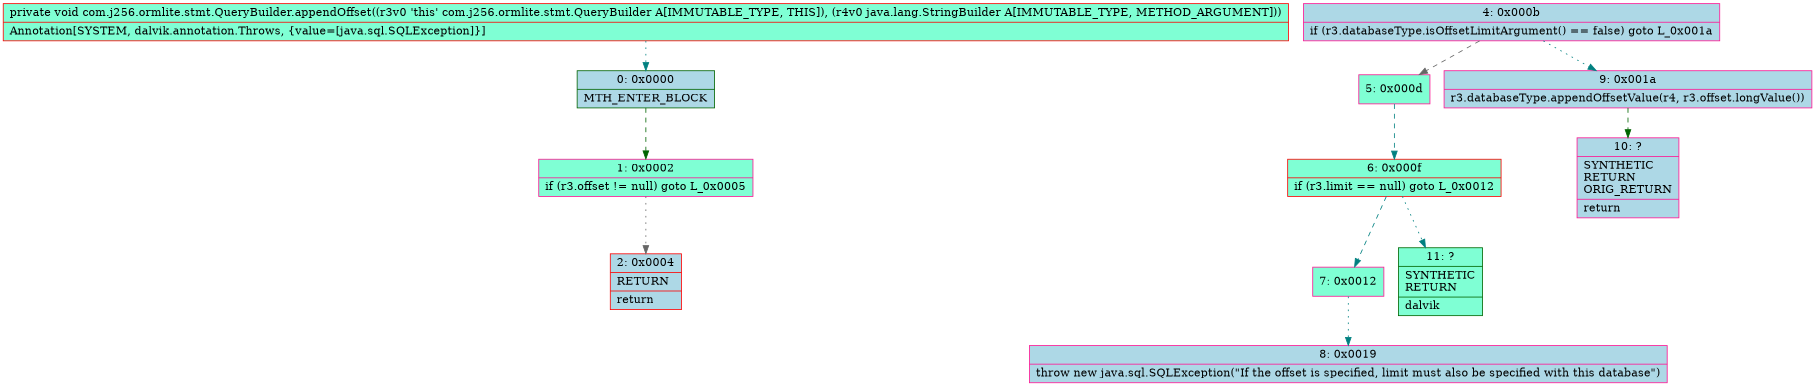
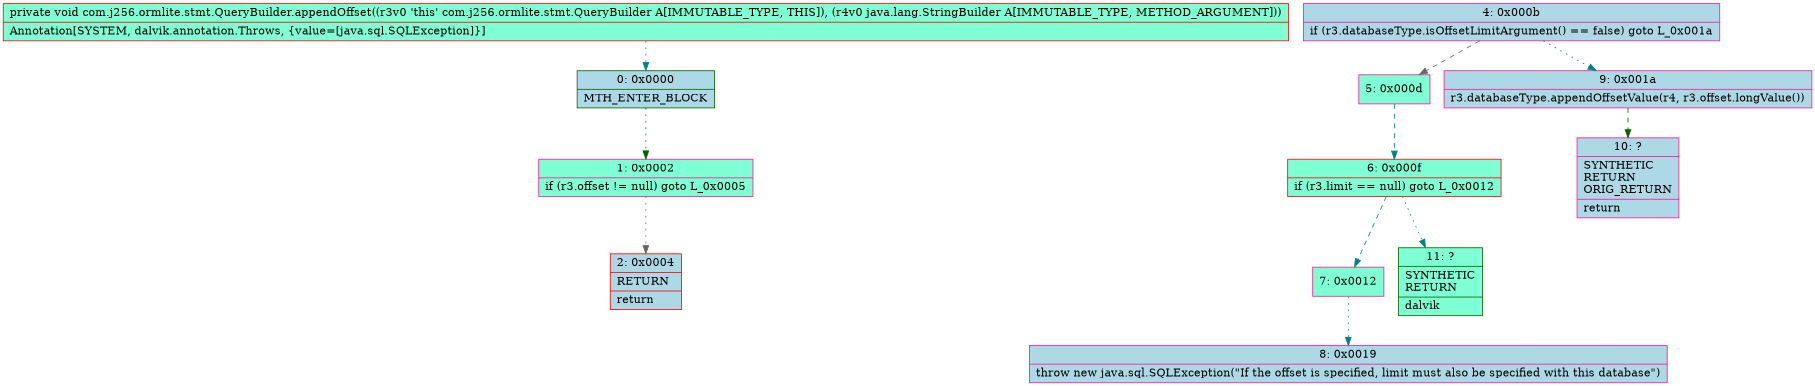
edge "0: 0x0000" -> "1: 0x0002": style dashed -> dotted
